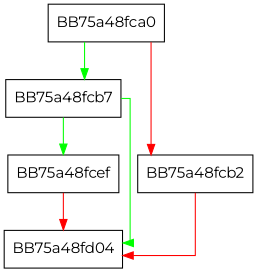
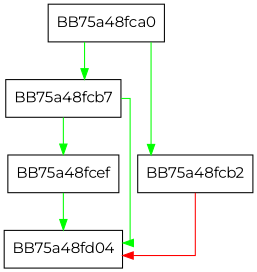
edge "BB75a48fca0" -> "BB75a48fcb2": color red -> green
edge "BB75a48fcef" -> "BB75a48fd04": color red -> green
